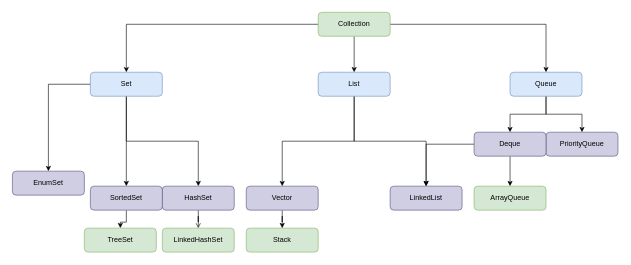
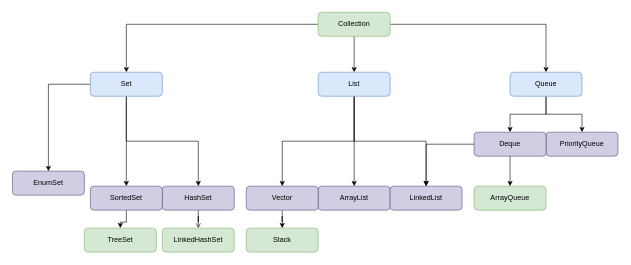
edge "List" -> "ArrayList": added
node "ArrayList": added
